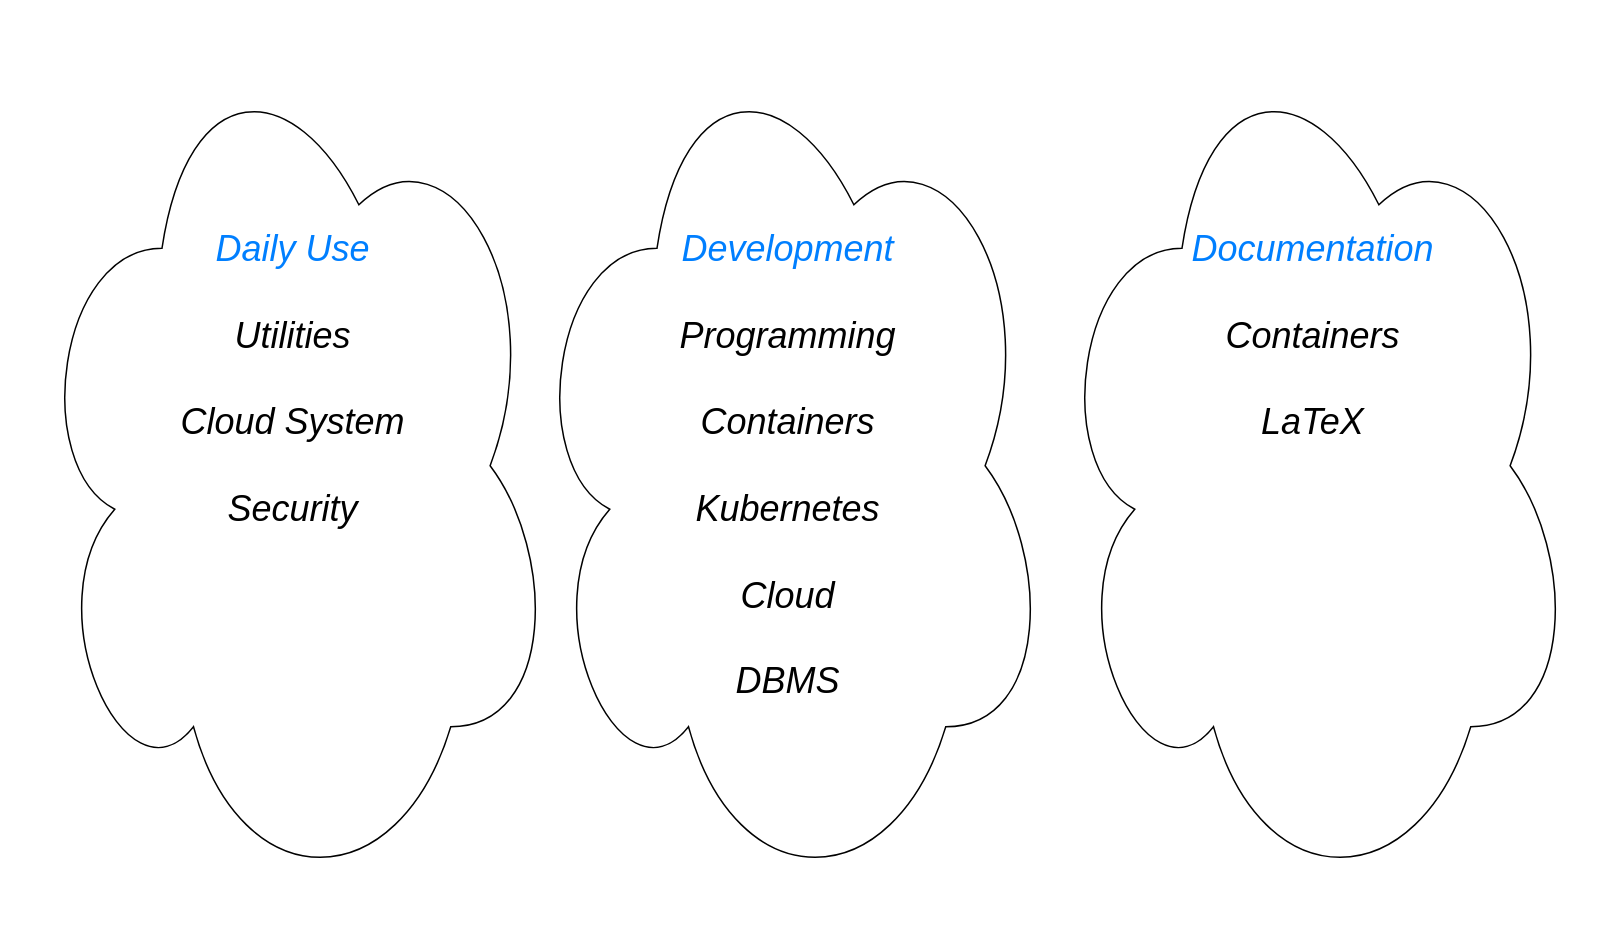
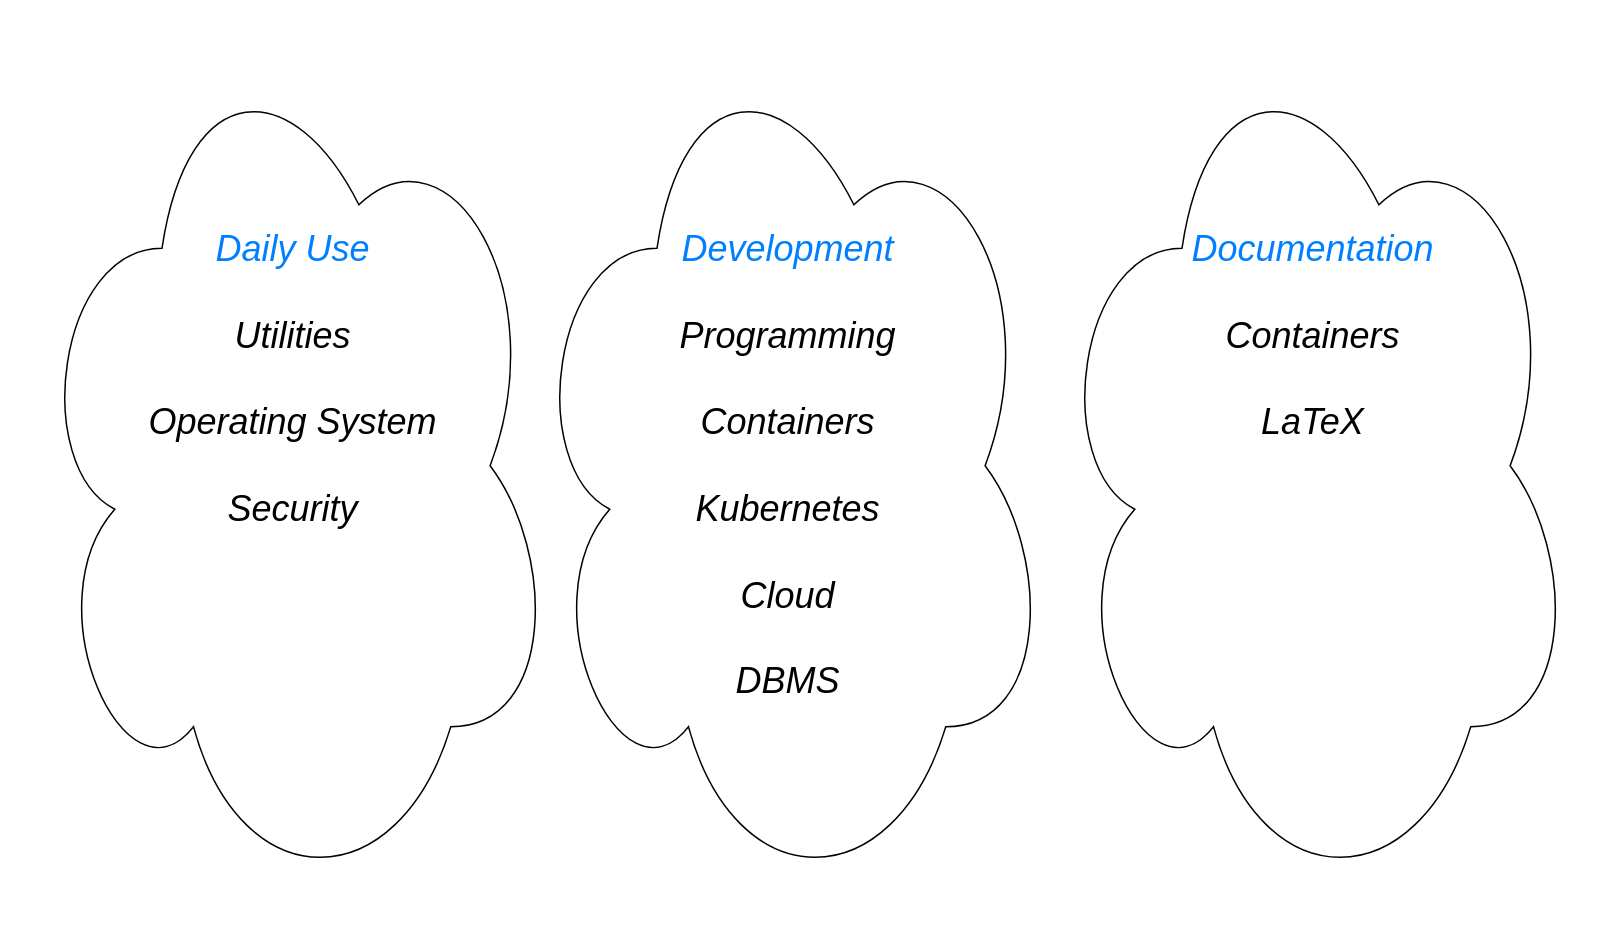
node "Daily Use Utilities Cloud System Security": label "Daily Use Utilities Cloud System Security" -> "Daily Use Utilities Operating System Security"
